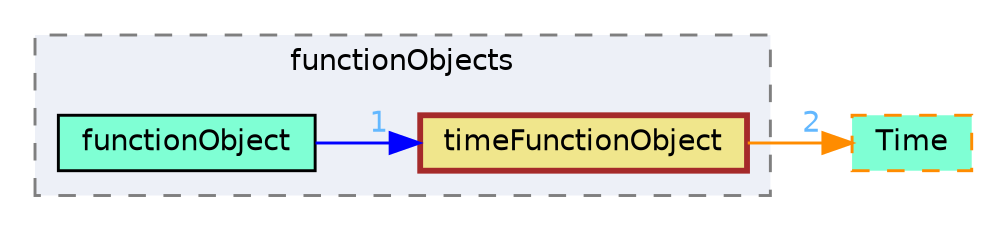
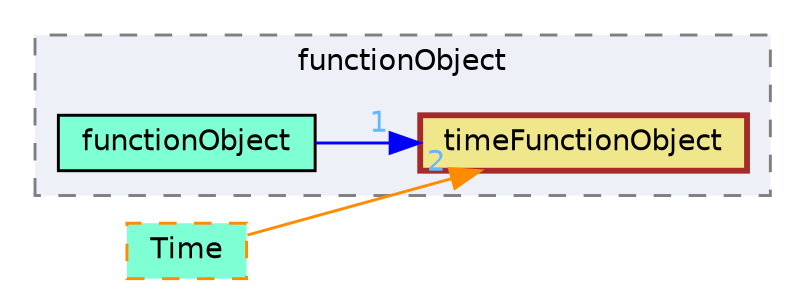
cluster "functionObjects": label "functionObjects" -> "functionObject"
edge "timeFunctionObject" -> "Time": reversed
